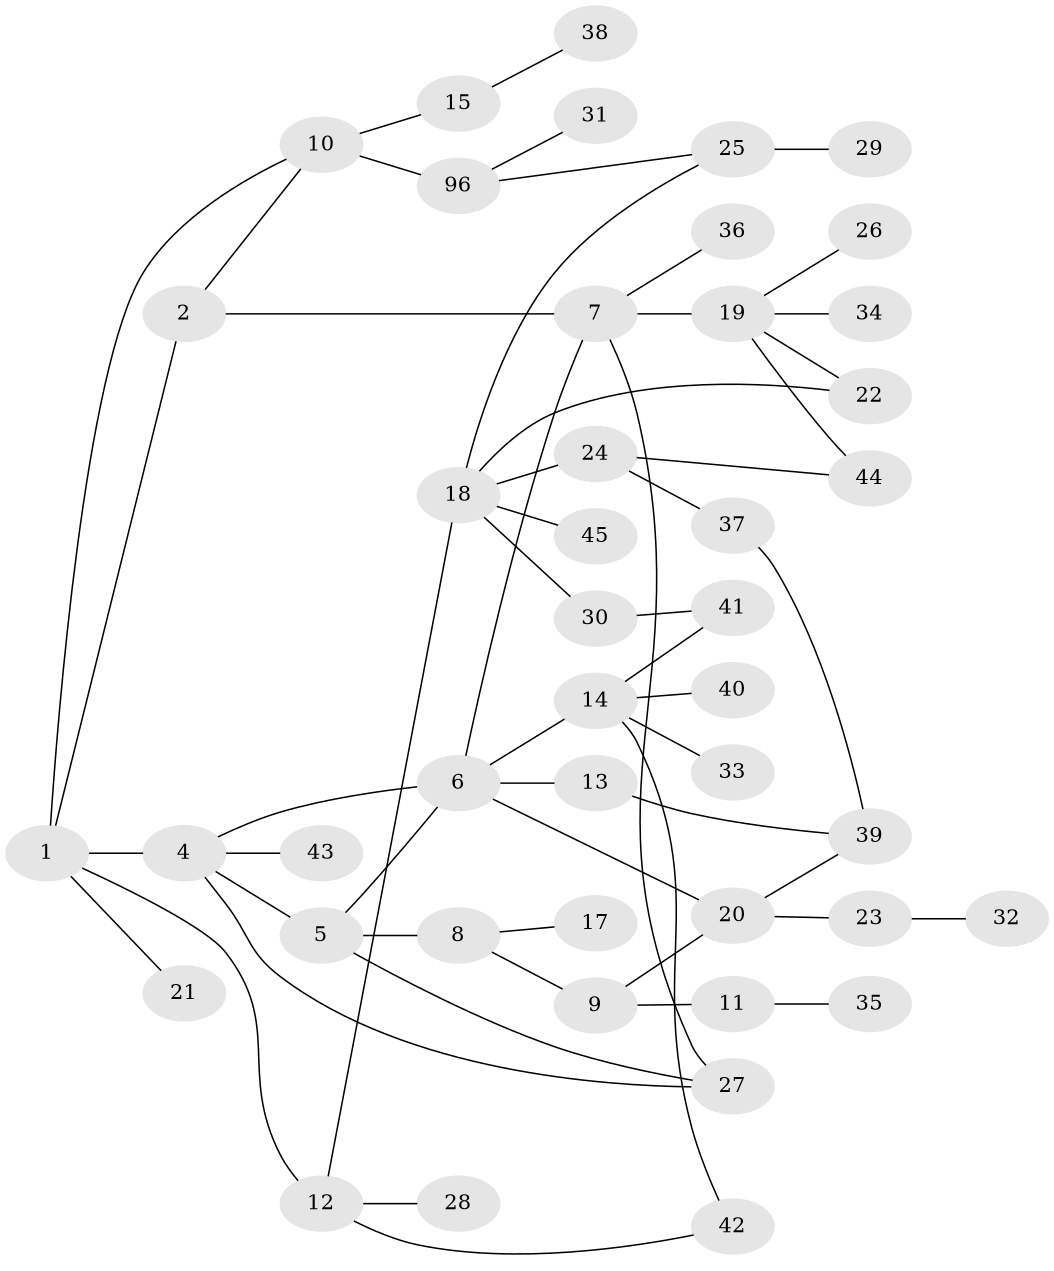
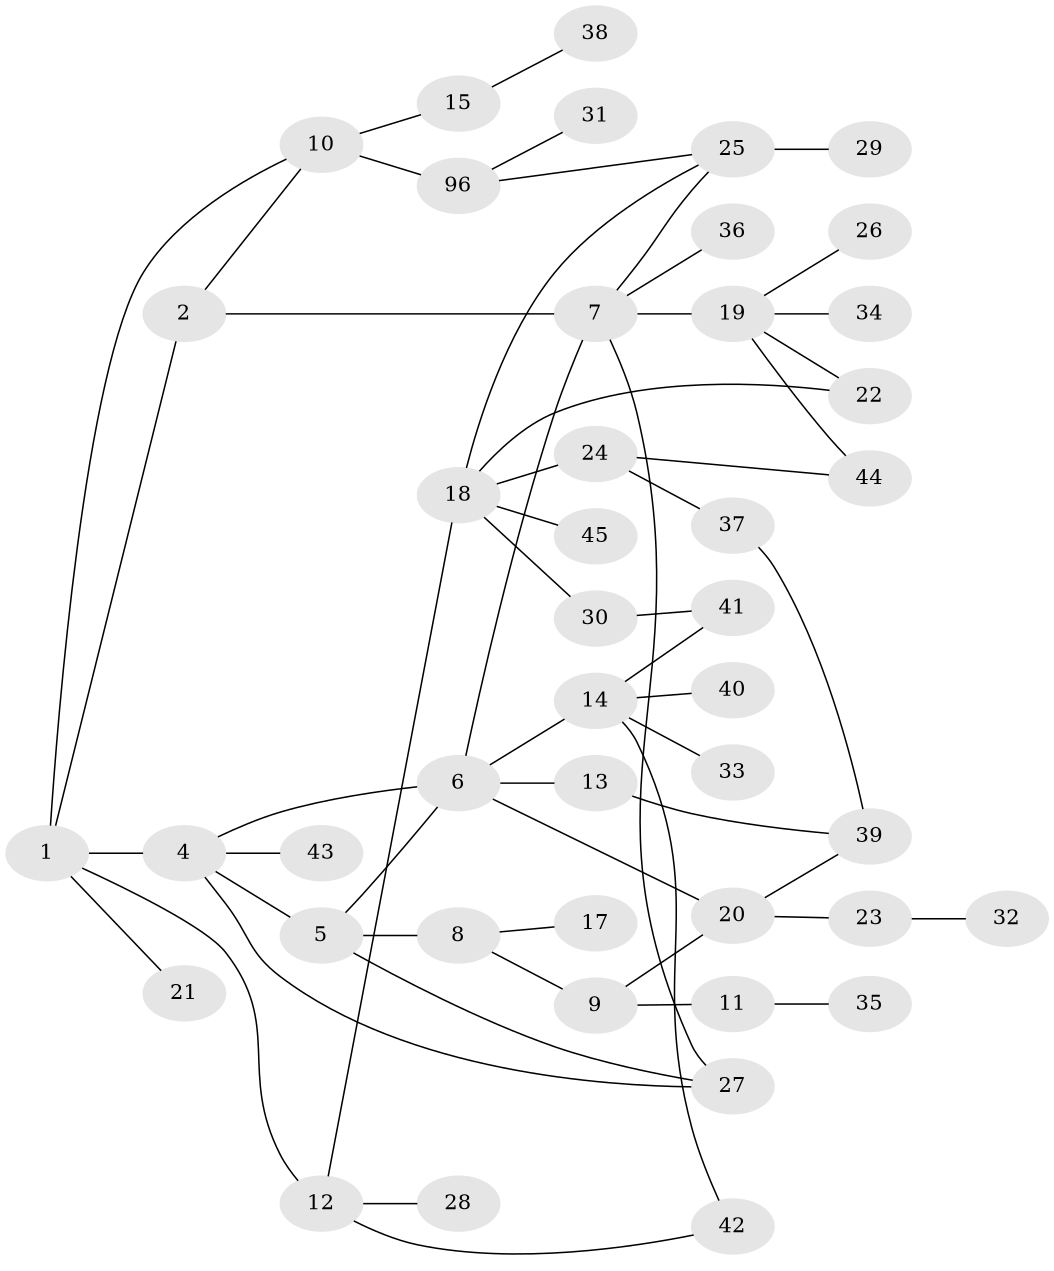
edge "25" -- "7": added
